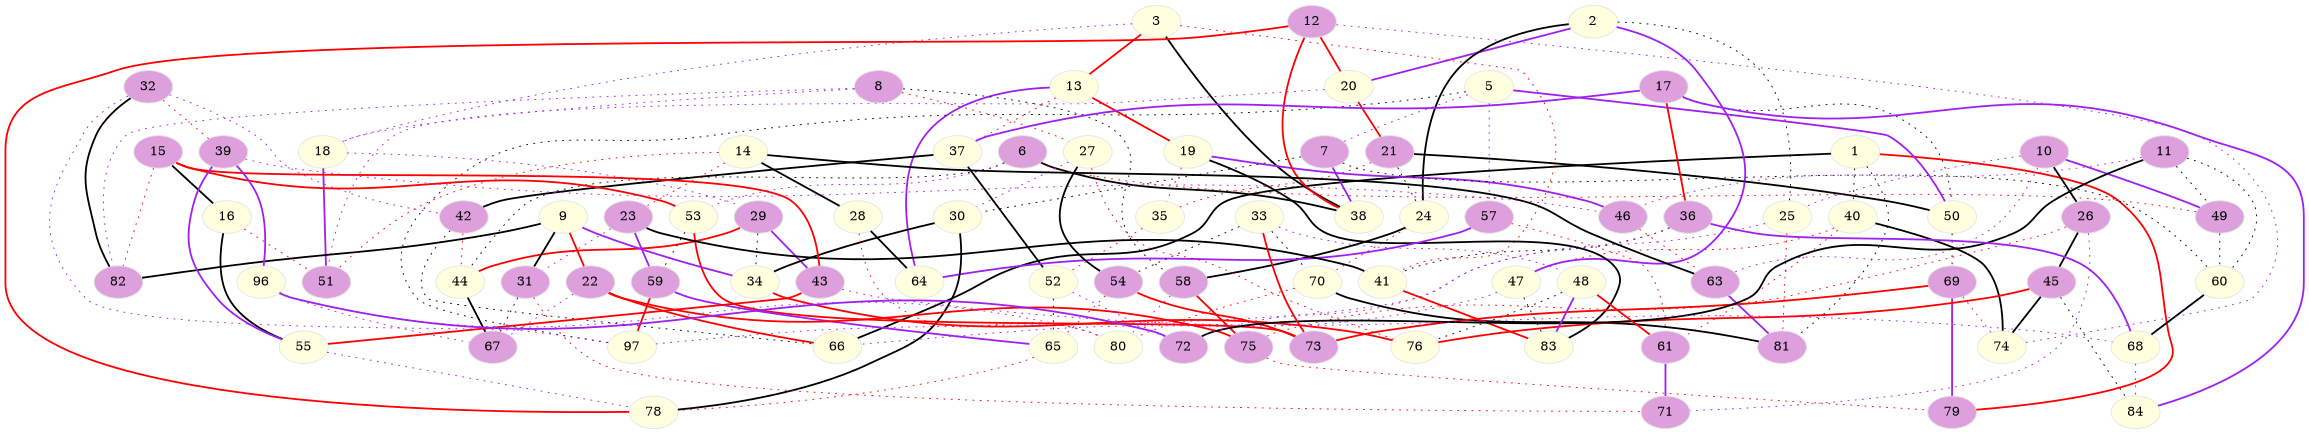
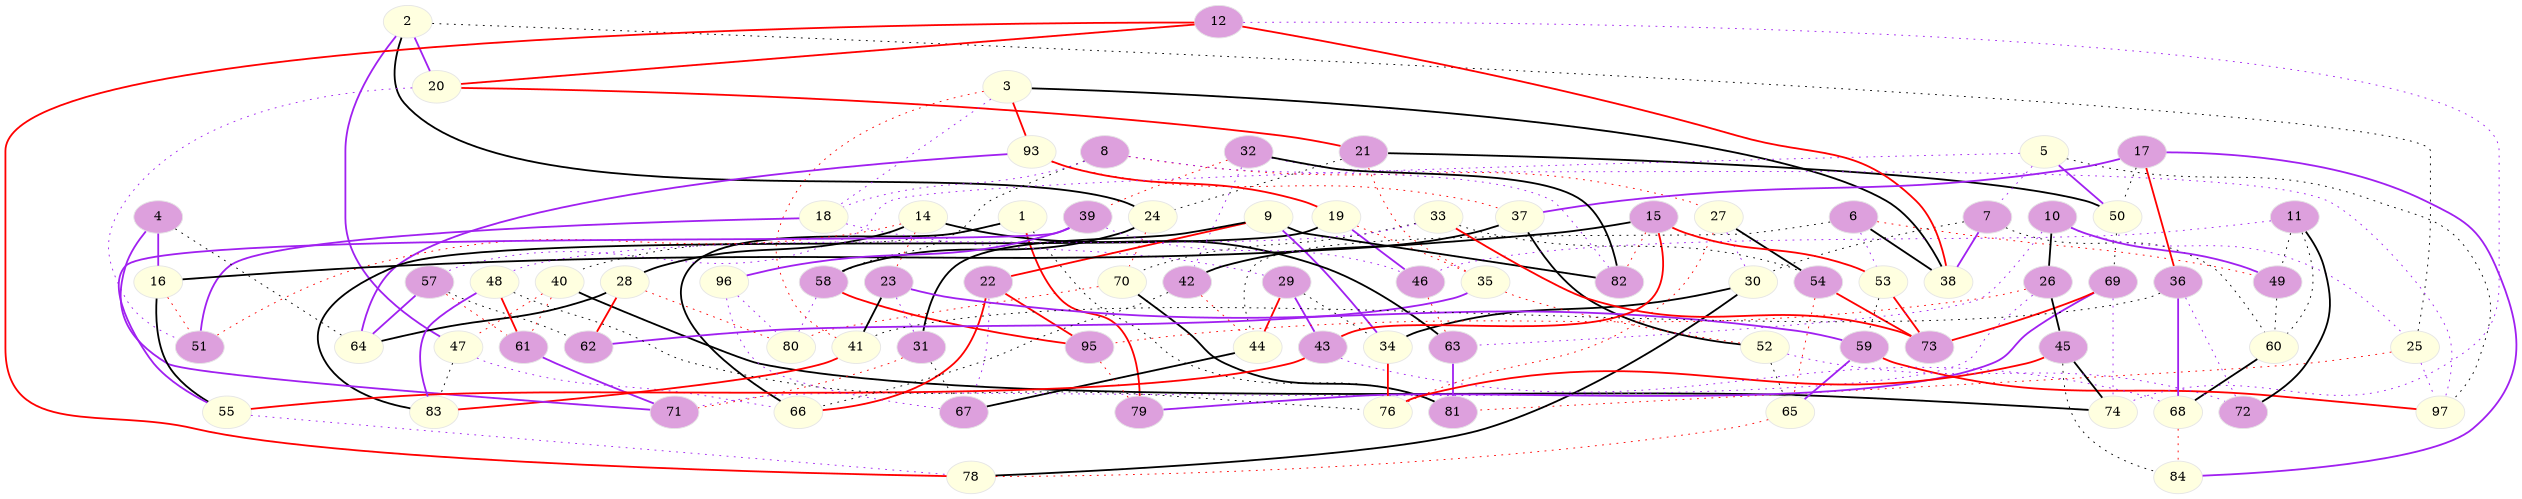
node "13": label "13" -> "93"
node "4": added
edge "96" -- "72": removed
node "62": added
node "75": label "75" -> "95"
